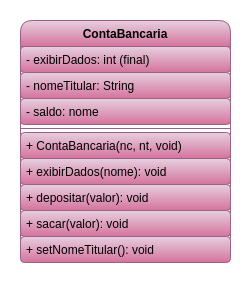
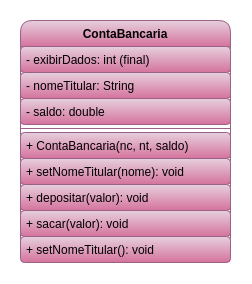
node "- saldo: nome": label "- saldo: nome" -> "- saldo: double"
node "+ ContaBancaria(nc, nt, void)": label "+ ContaBancaria(nc, nt, void)" -> "+ ContaBancaria(nc, nt, saldo)"
node "+ exibirDados(nome): void": label "+ exibirDados(nome): void" -> "+ setNomeTitular(nome): void"
